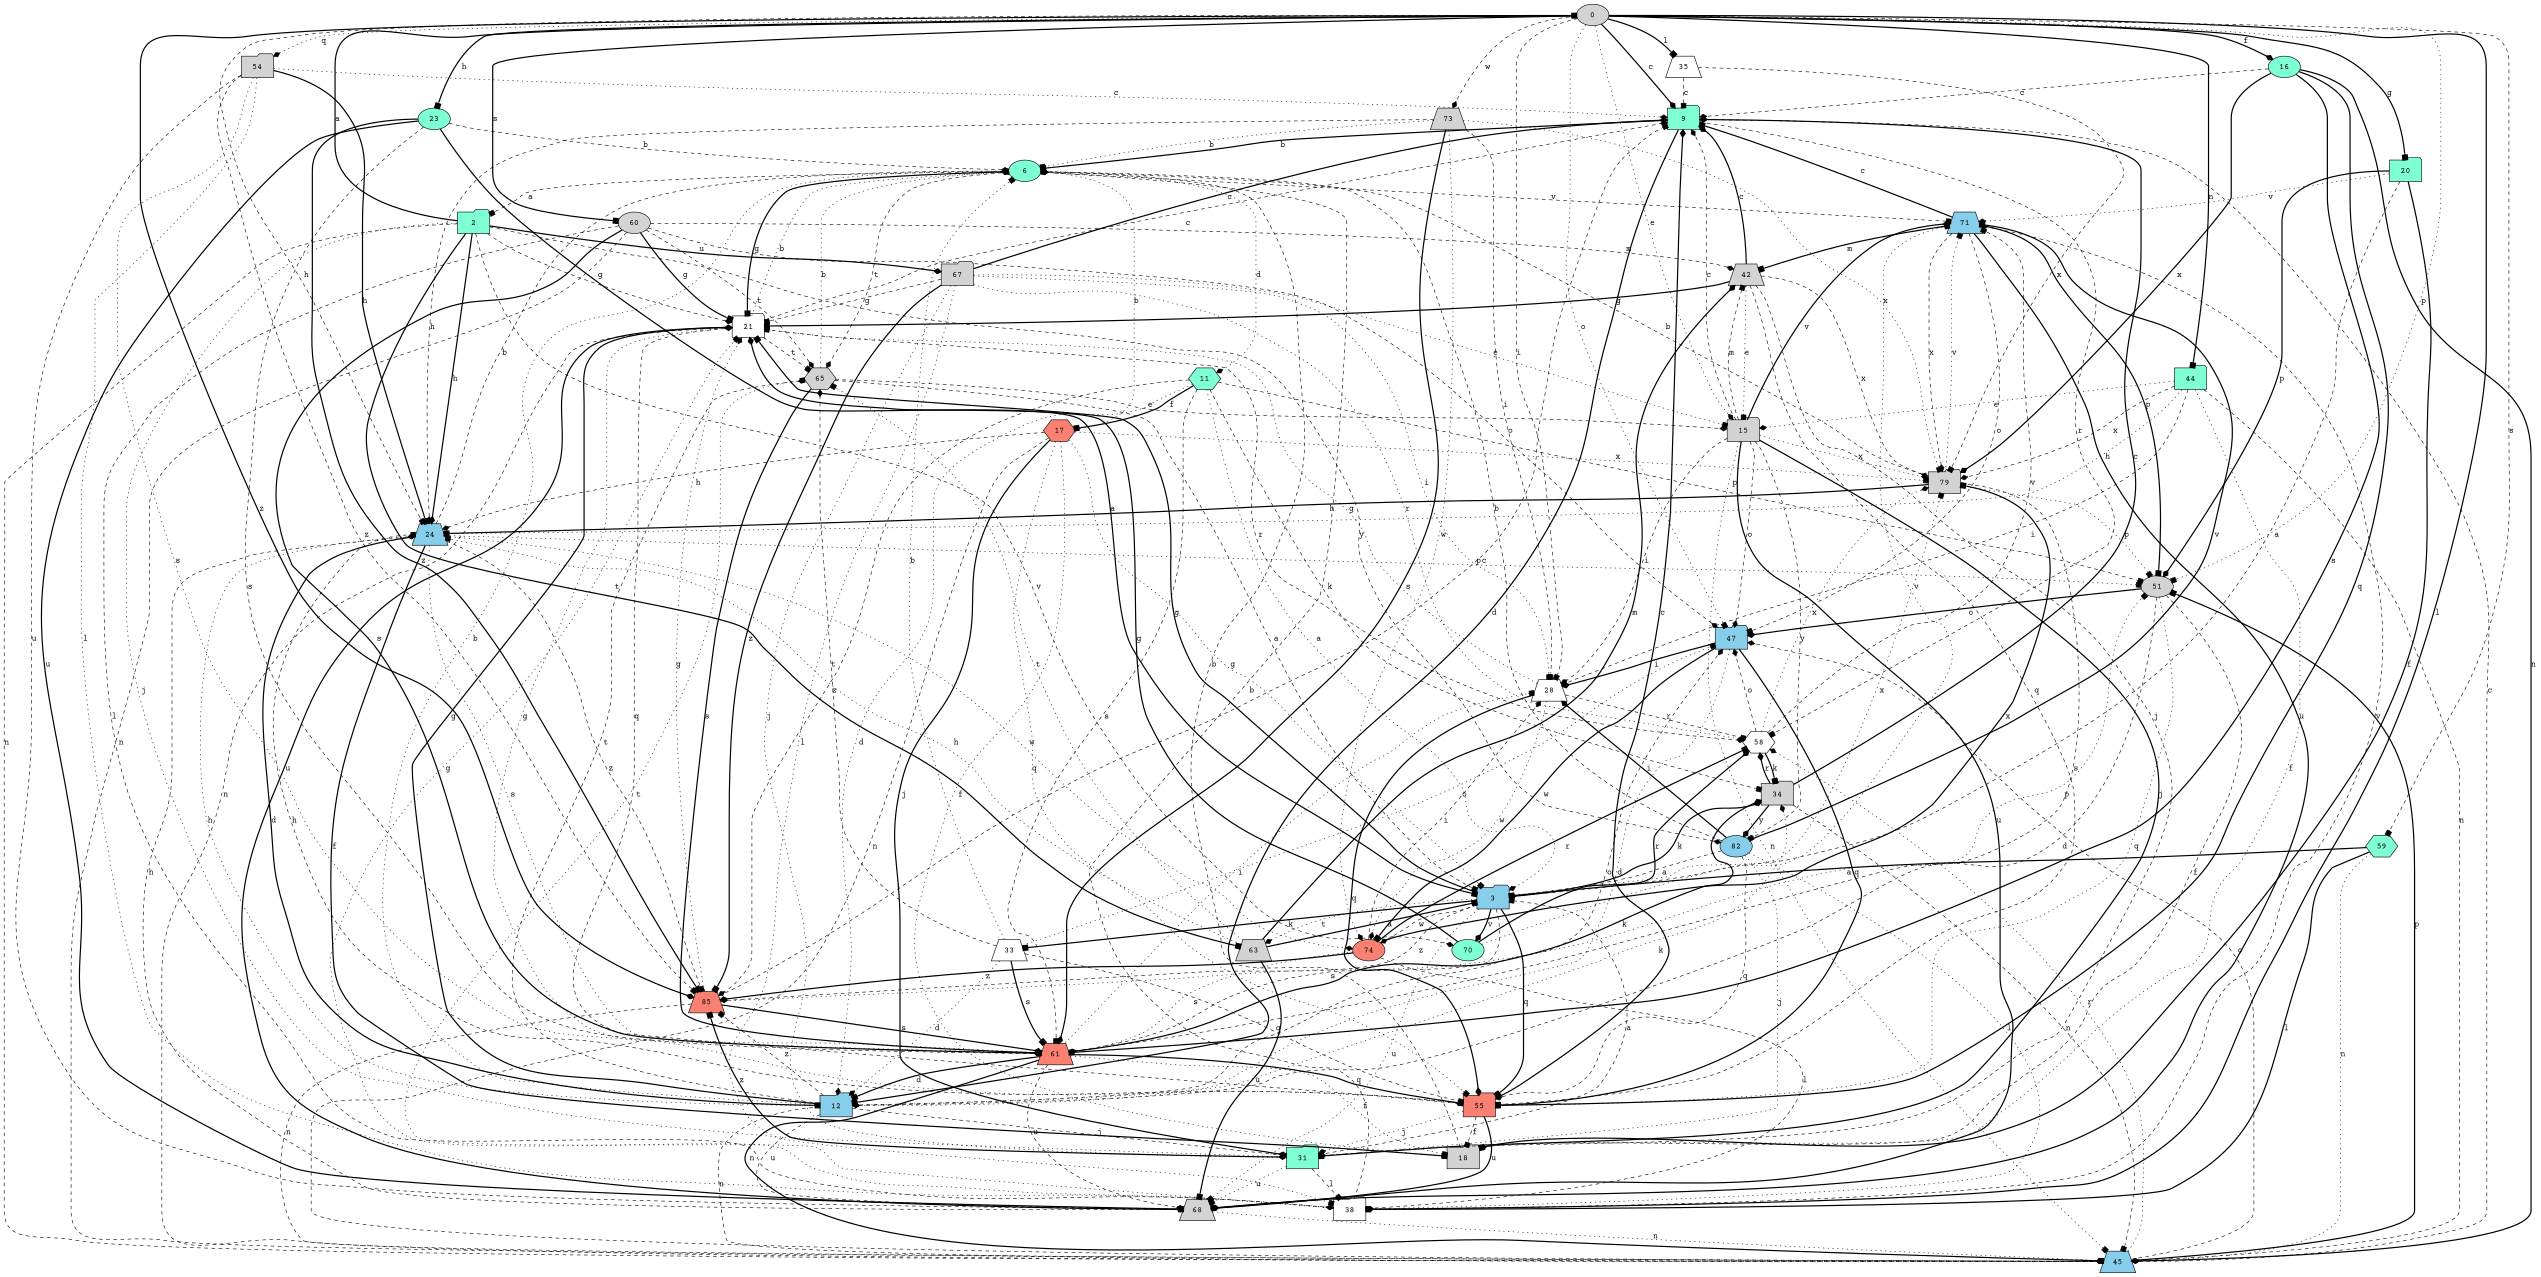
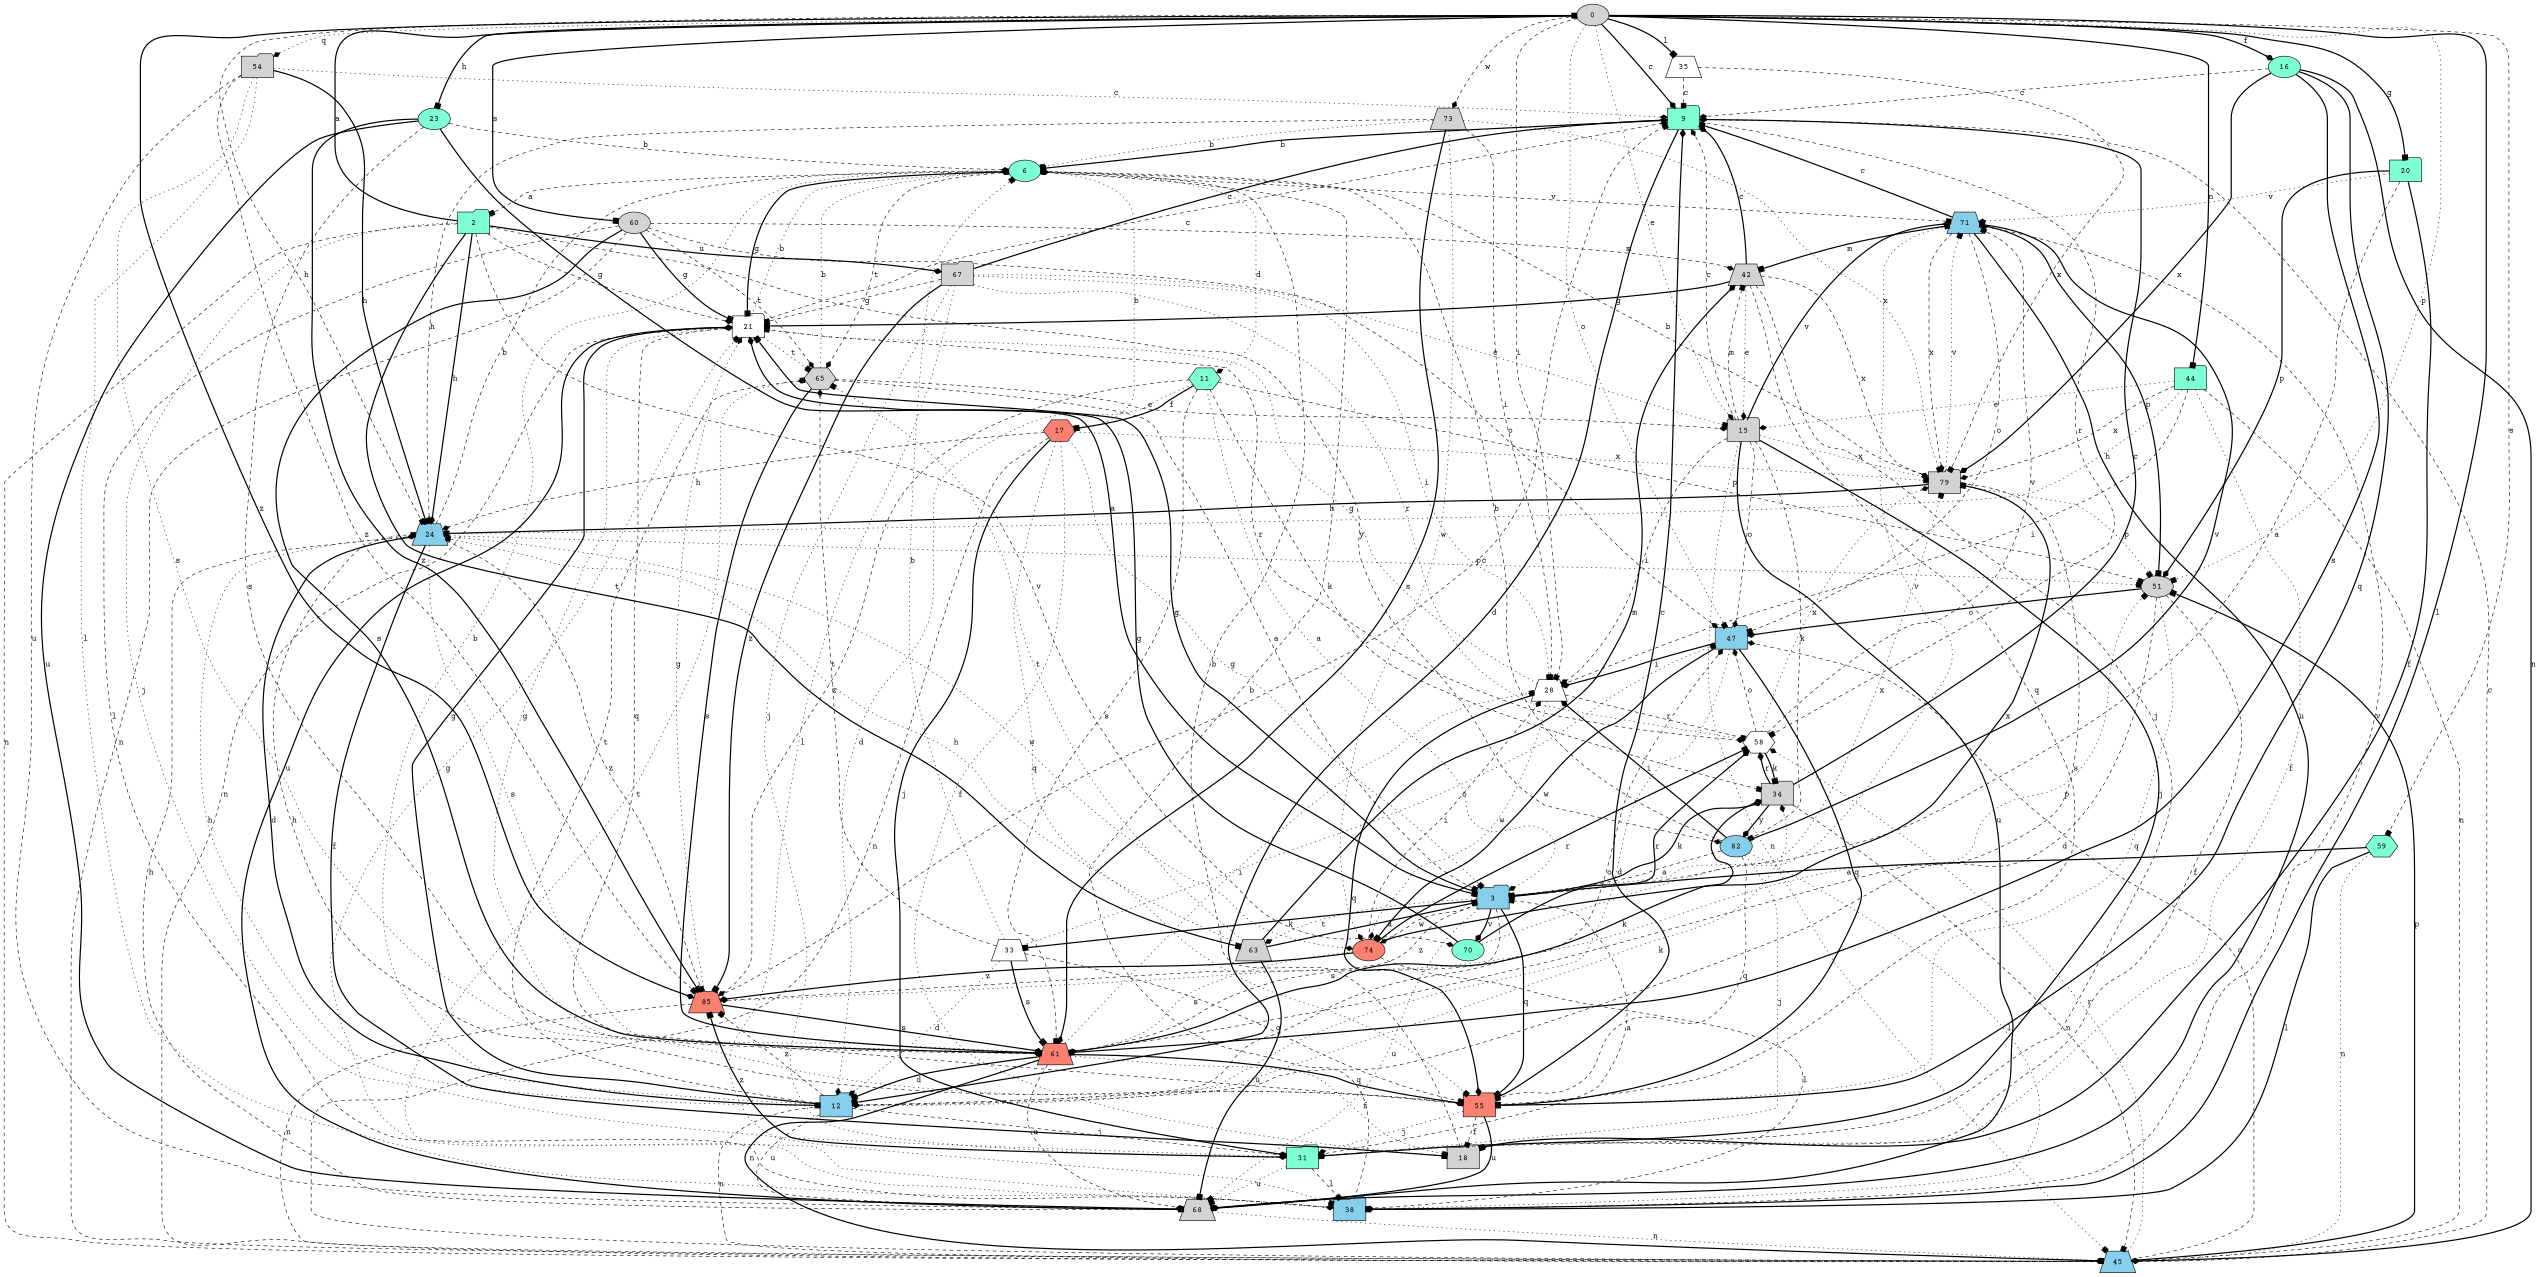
edge "42" -> "15": arrowhead box -> diamond
edge "21" -> "65": style dashed -> dotted
edge "15" -> "82": label "y" -> "k"
edge "82" -> "55": arrowhead diamond -> box
node "38": fillcolor white -> skyblue
